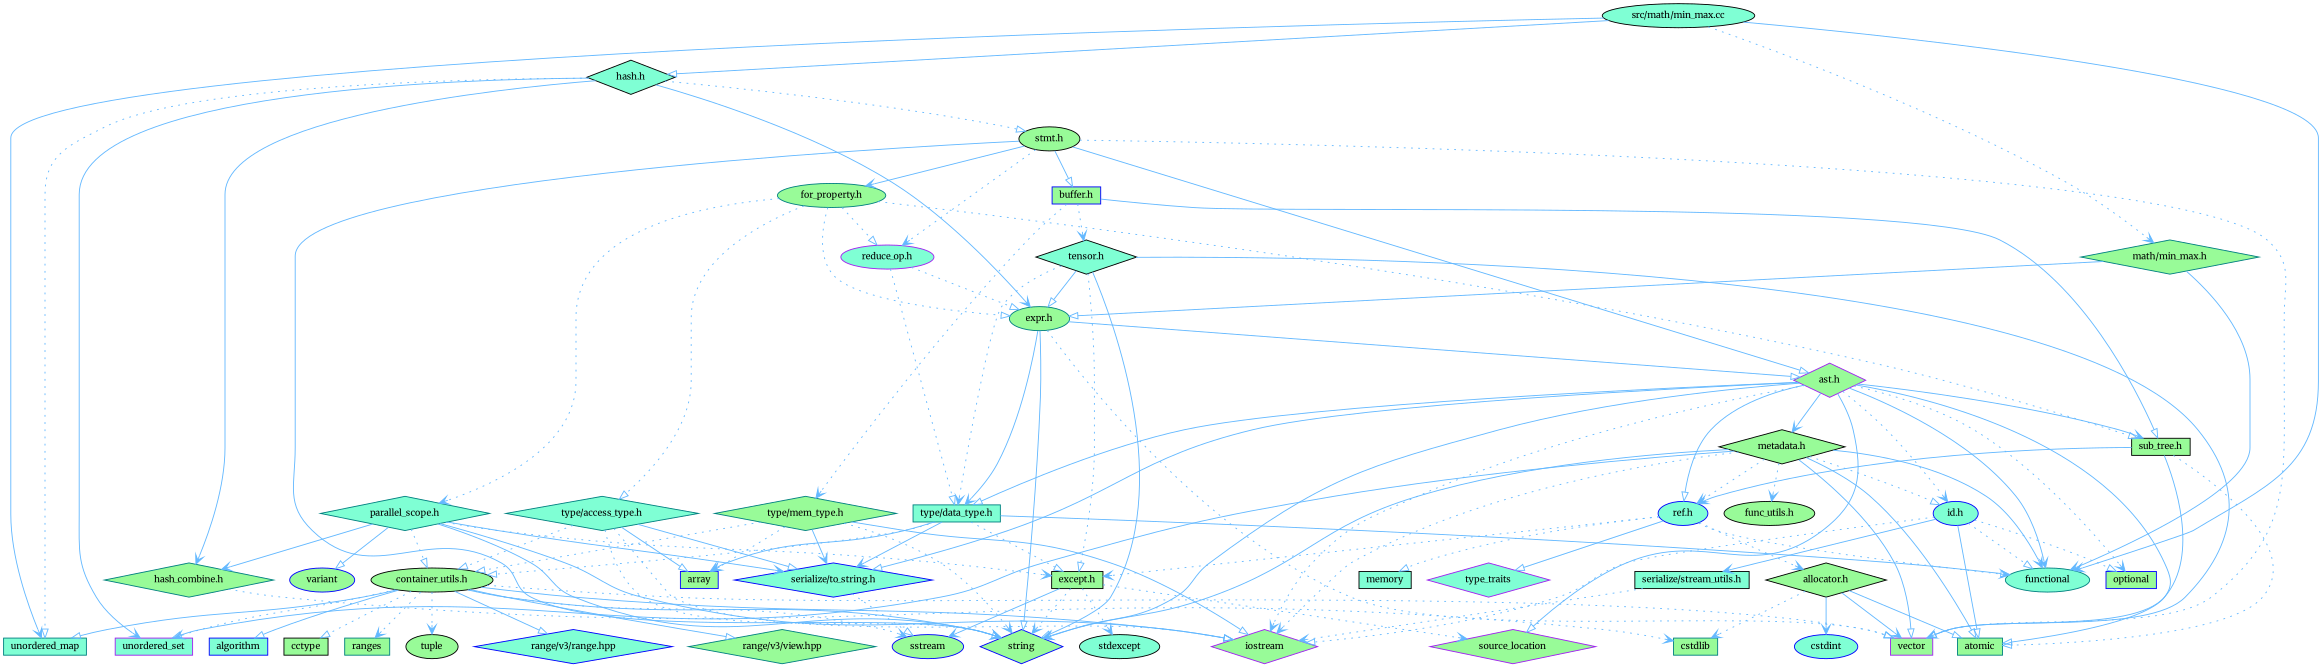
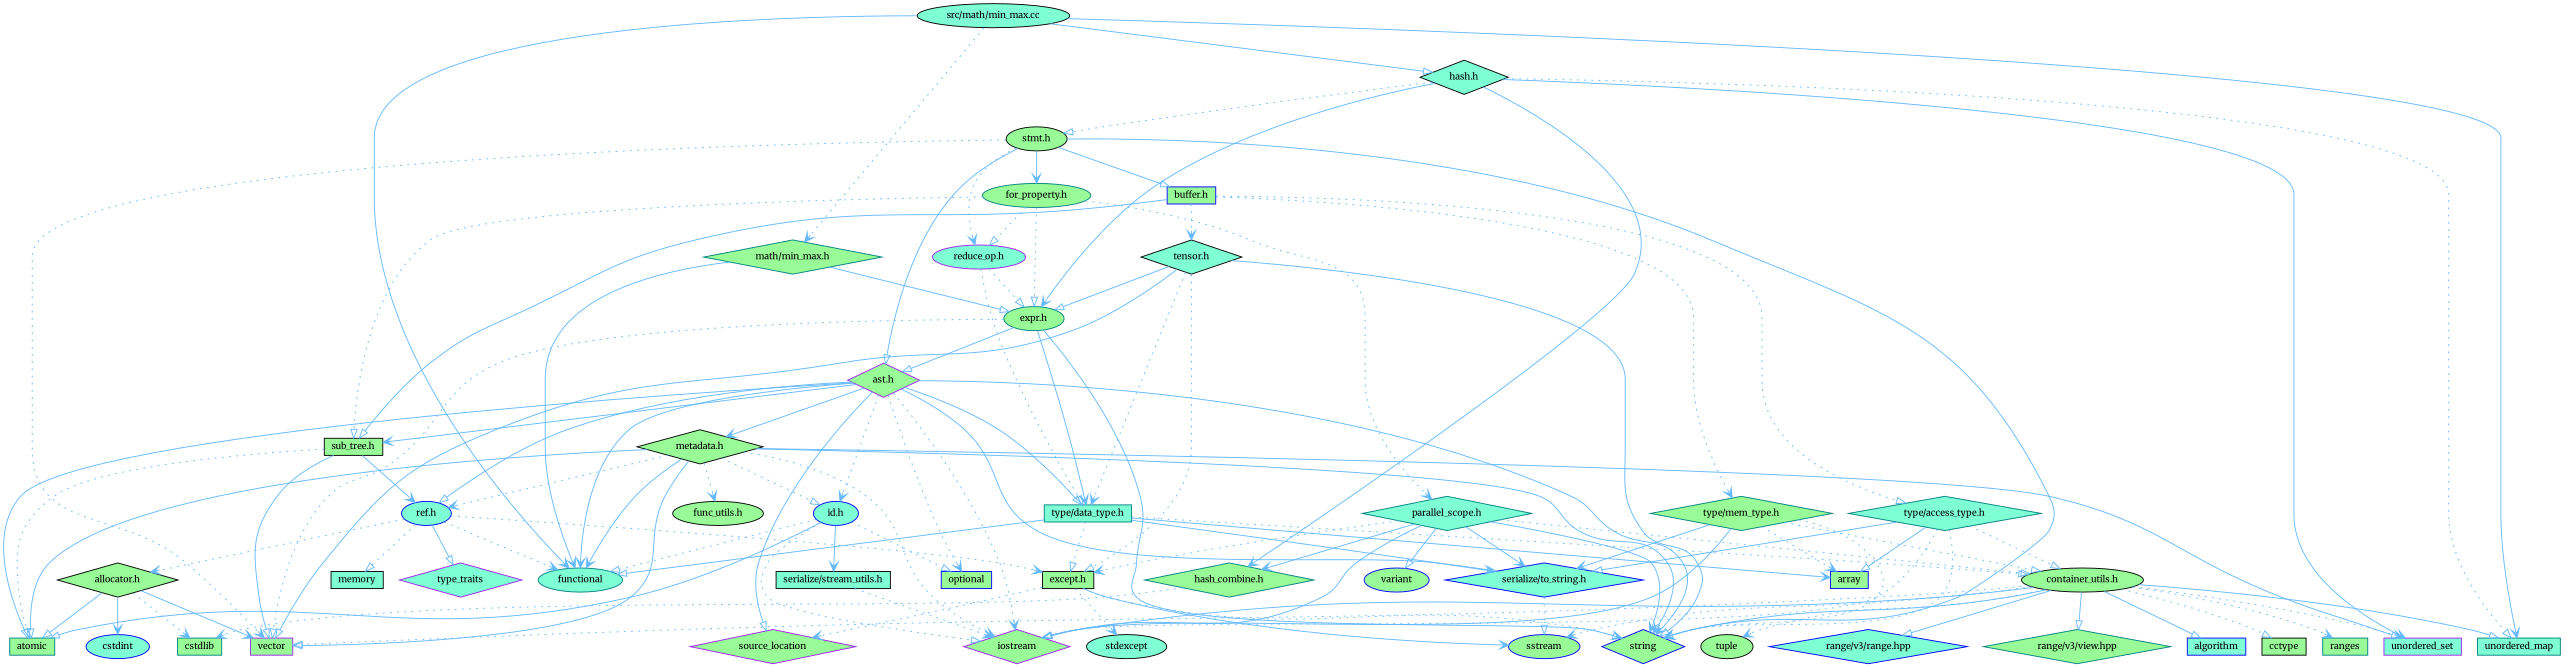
edge "for_property.h" -> "type/access_type.h": now "buffer.h" -> "type/access_type.h"
